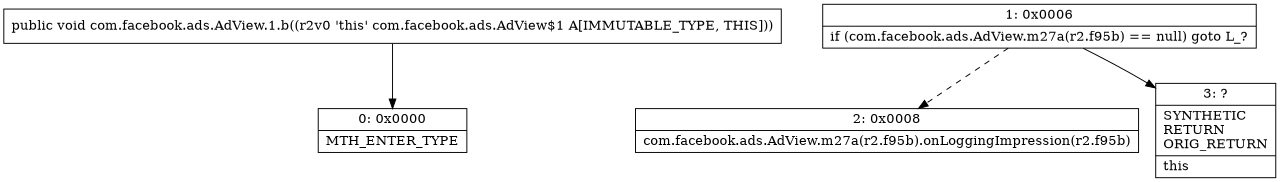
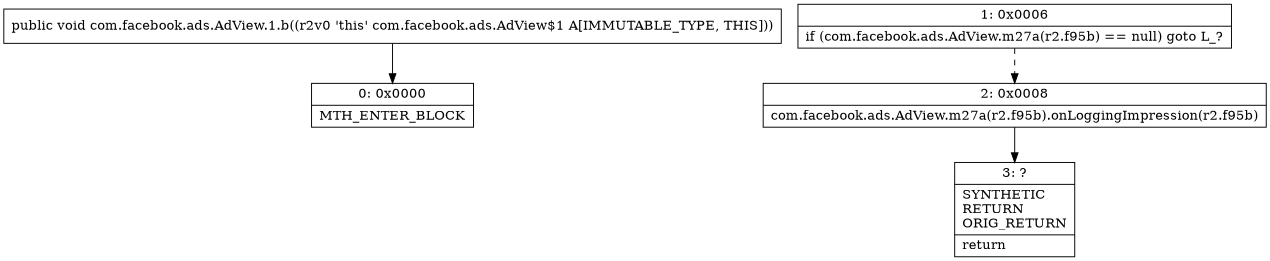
edge "1: 0x0006" -> "3: ?": now "2: 0x0008" -> "3: ?"
node "0: 0x0000": text "MTH_ENTER_TYPE" -> "MTH_ENTER_BLOCK"
node "3: ?": text "this" -> "return"
